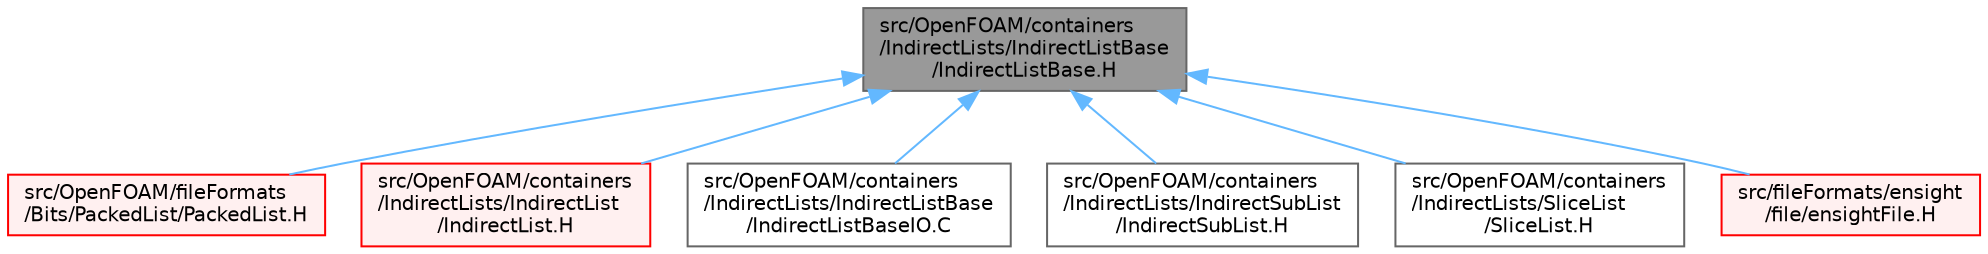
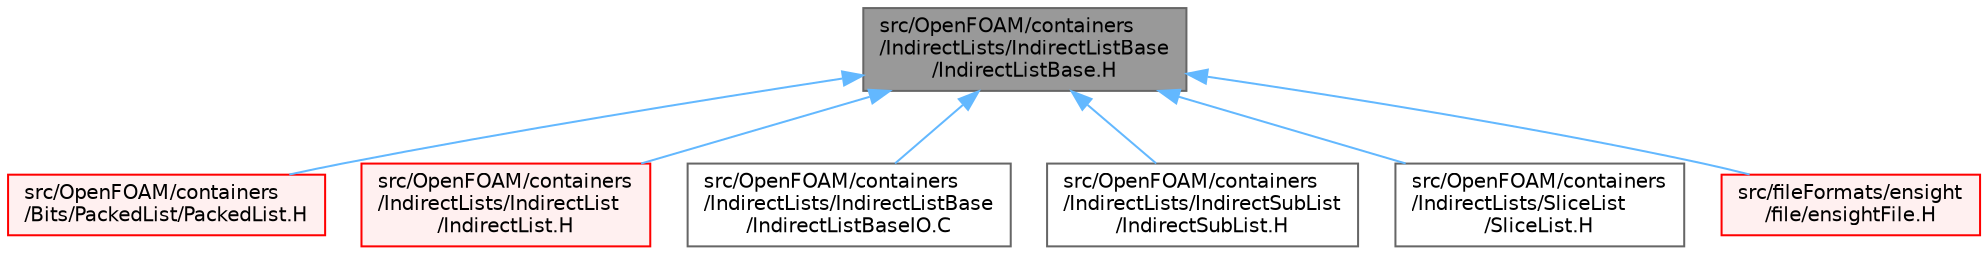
node "src/OpenFOAM/fileFormats /Bits/PackedList/PackedList.H": label "src/OpenFOAM/fileFormats /Bits/PackedList/PackedList.H" -> "src/OpenFOAM/containers /Bits/PackedList/PackedList.H"
